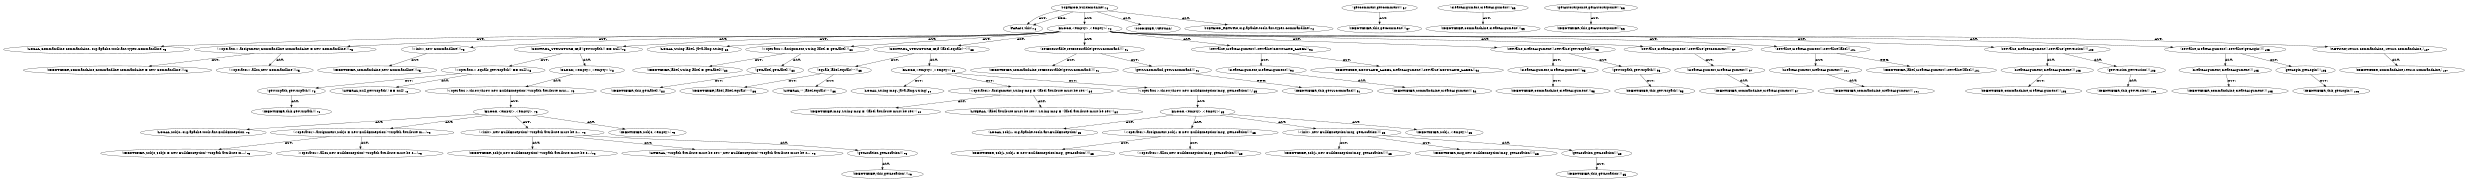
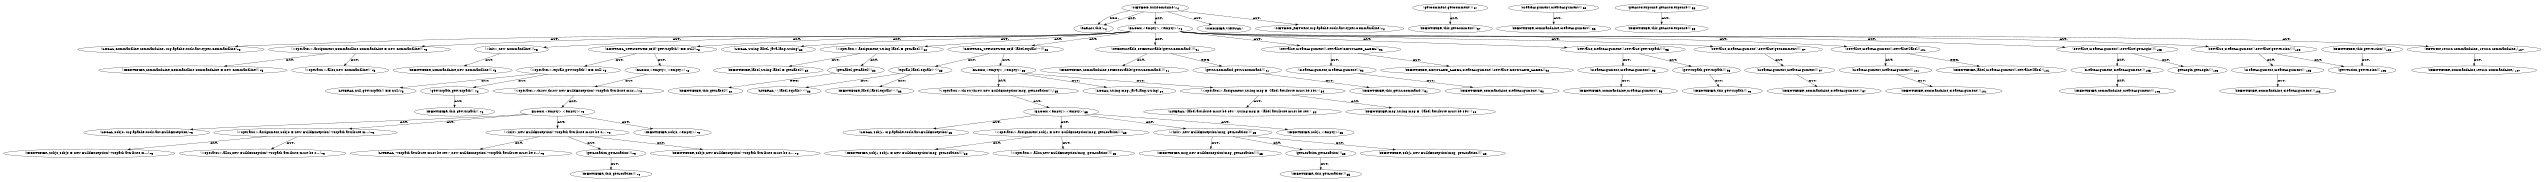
edge "(setExecutable,setExecutable(getSSCommand()))" -> "(getSSCommand,getSSCommand())": label "AST: " -> "DDG: "
edge "(getVersion,getVersion())" -> "(IDENTIFIER,this,getVersion())": reversed
edge "(getLabel,getLabel())" -> "(IDENTIFIER,this,getLabel())": label "AST: " -> "DDG: "
edge "(getSSCommand,getSSCommand())" -> "(IDENTIFIER,this,getSSCommand())": label "DDG: " -> "AST: "
node "(IDENTIFIER,this,getLogin())": removed
